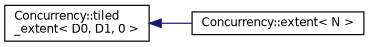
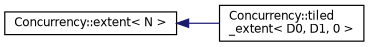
edge "Concurrency::extent< N >" -> "Concurrency::tiled _extent< D0, D1, 0 >": reversed
